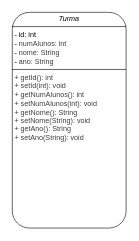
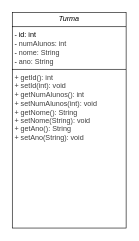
node "Turma - id: int - numAlunos: int - nome: String - ano: String + getId(): int + setId(int): void + getNumAlunos(): int + setNumAlunos(int): void + getNome(): String + setNome(String): void + getAno(): String + setAno(String): void": shape rounded rectangle -> rectangle
